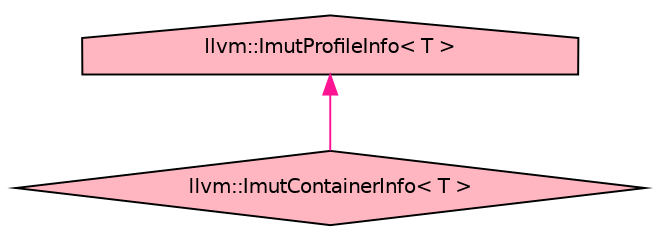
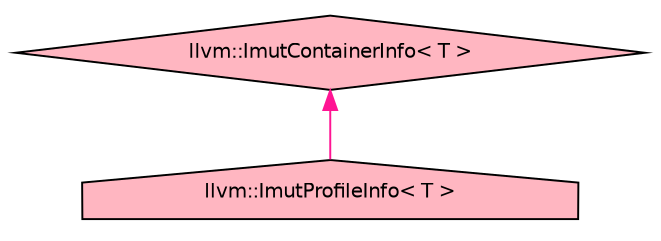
edge "llvm::ImutContainerInfo< T >" -> "llvm::ImutProfileInfo< T >": reversed
